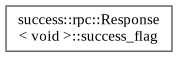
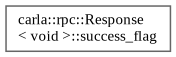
node "success::rpc::Response < void >::success_flag": label "success::rpc::Response < void >::success_flag" -> "carla::rpc::Response < void >::success_flag"
